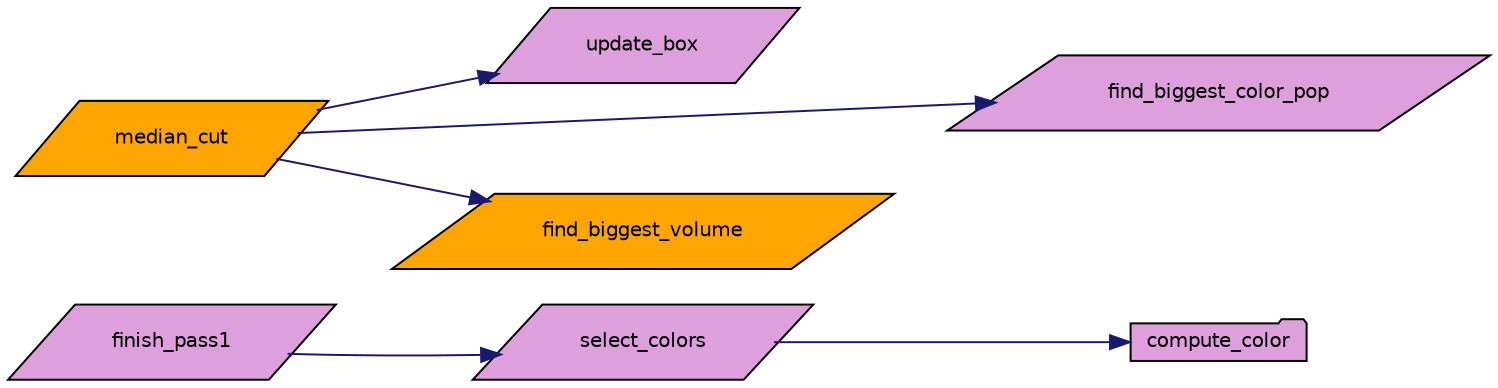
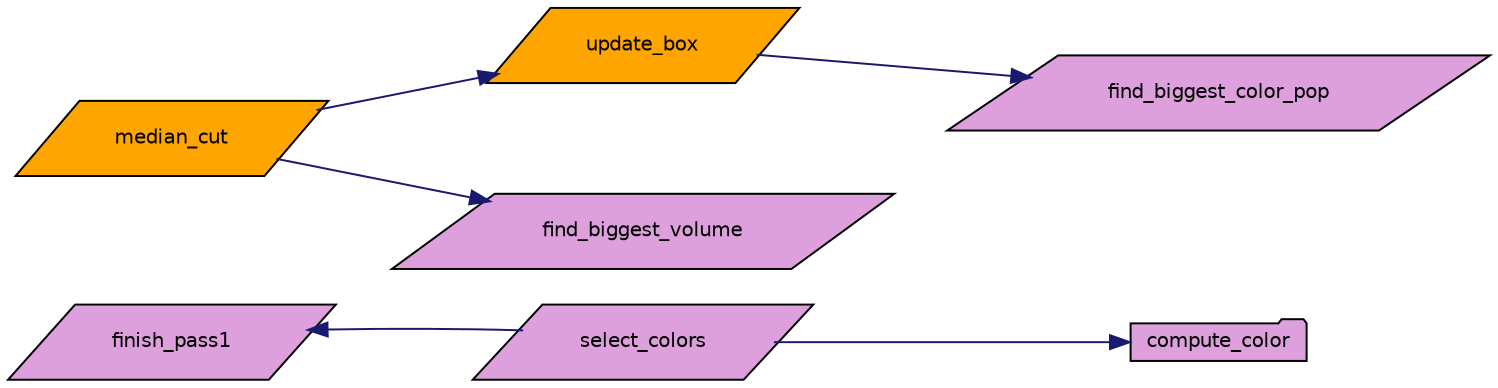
node "update_box": fillcolor plum -> orange
edge "median_cut" -> "find_biggest_color_pop": now "update_box" -> "find_biggest_color_pop"
node "find_biggest_volume": fillcolor orange -> plum
edge "finish_pass1" -> "select_colors": reversed
